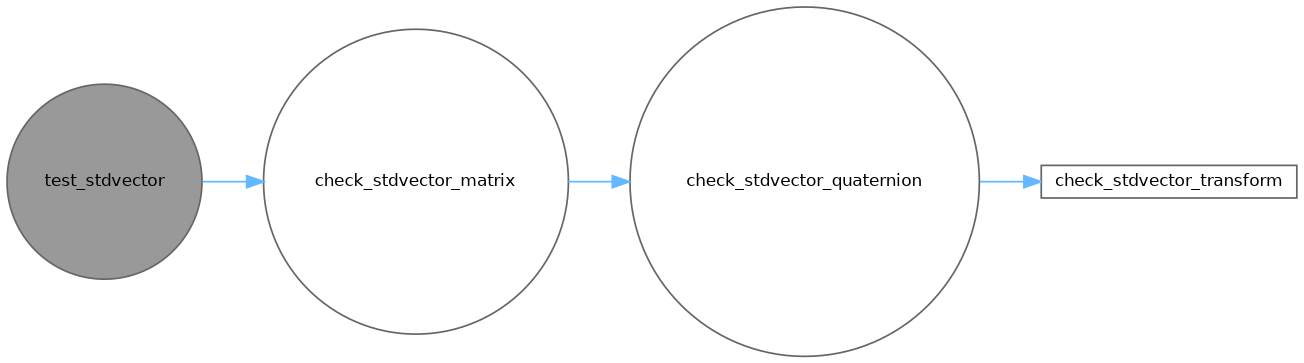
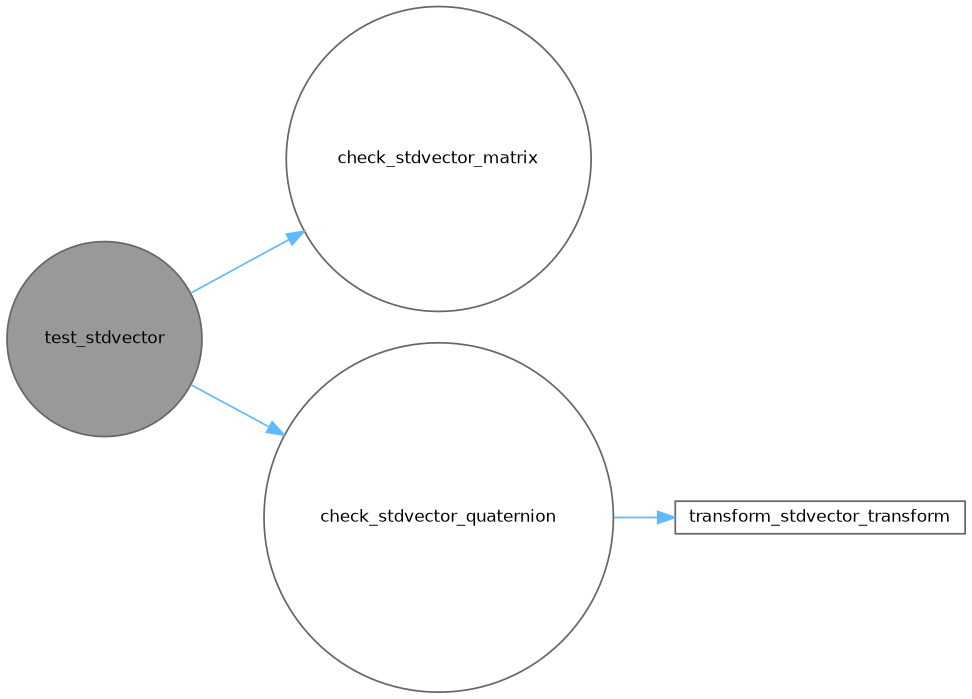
edge "check_stdvector_matrix" -> "check_stdvector_quaternion": now "test_stdvector" -> "check_stdvector_quaternion"
node "check_stdvector_transform": label "check_stdvector_transform" -> "transform_stdvector_transform"
